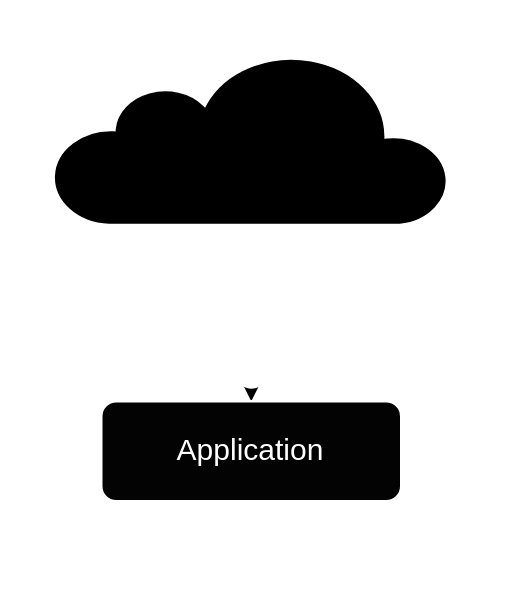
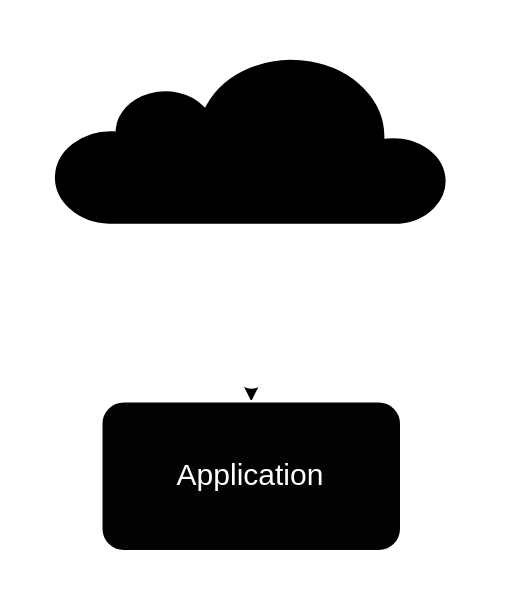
node "Application": size 300x100 -> 300x150
